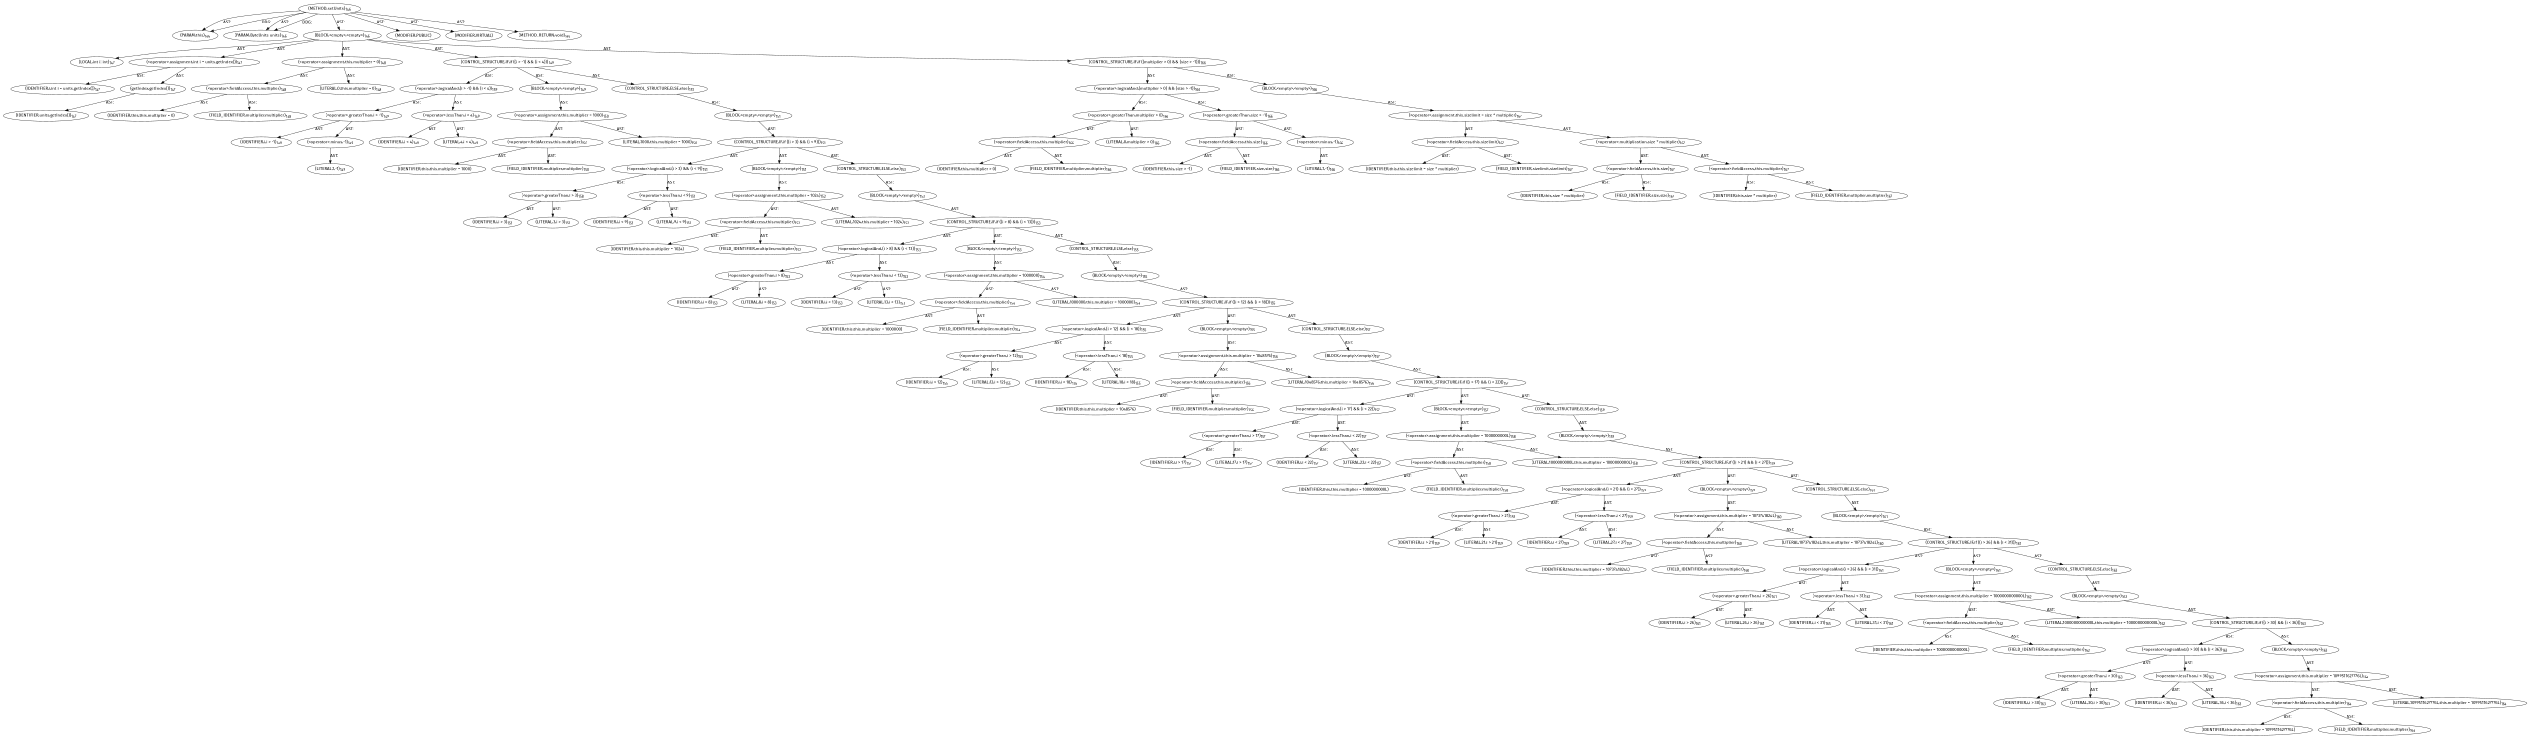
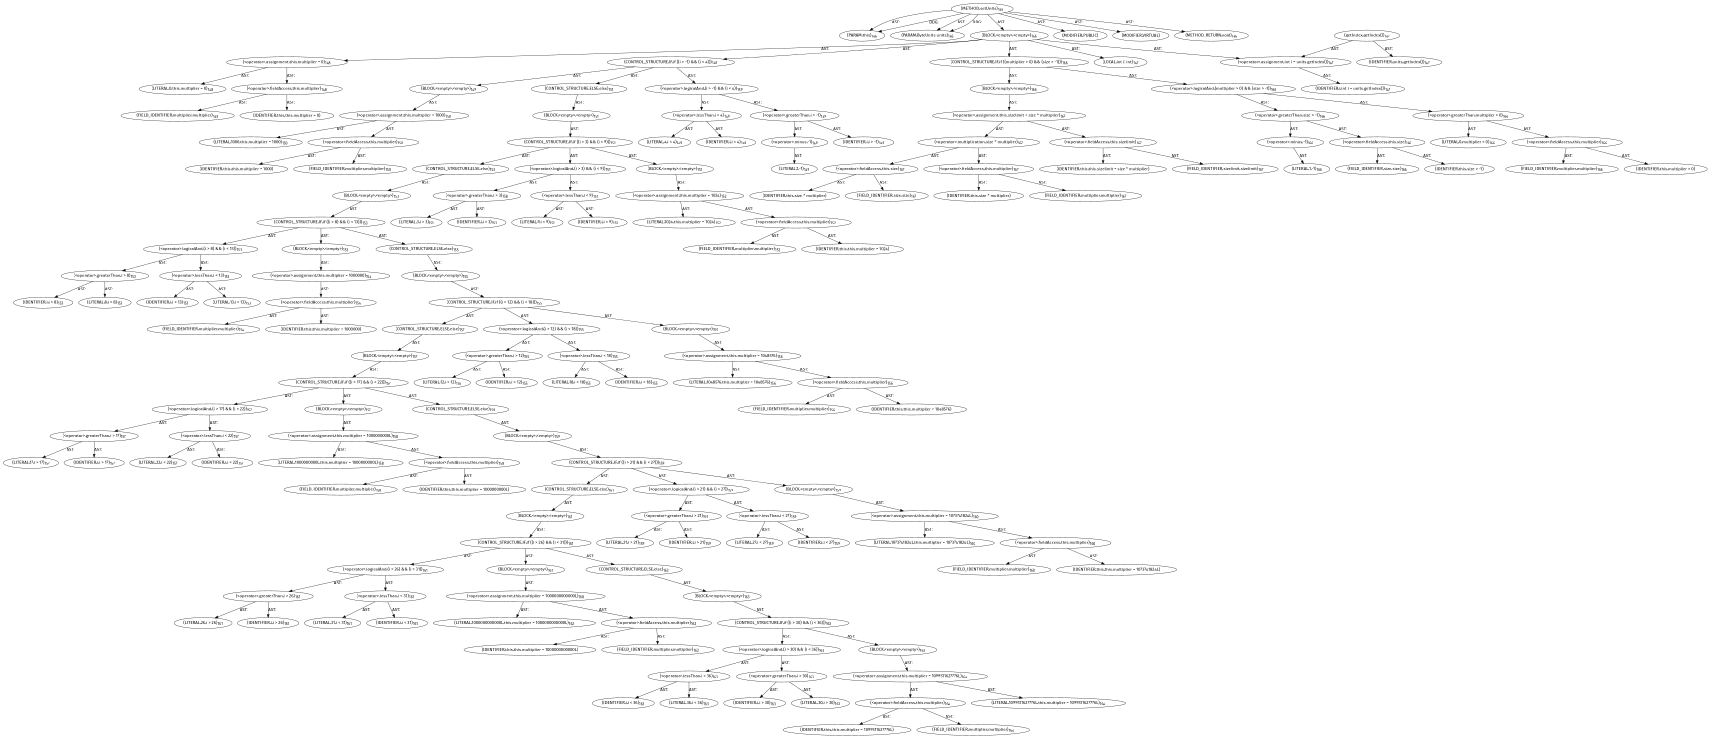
edge "(<operator>.assignment,int i = units.getIndex())" -> "(getIndex,getIndex())": reversed
node "(LITERAL,1000000,this.multiplier = 1000000)": removed
node "(<operator>.assignment,this.multiplier = 1000000000000L)": text "162" -> "168"
node "(IDENTIFIER,i,i < 31)": text "165" -> "161"
